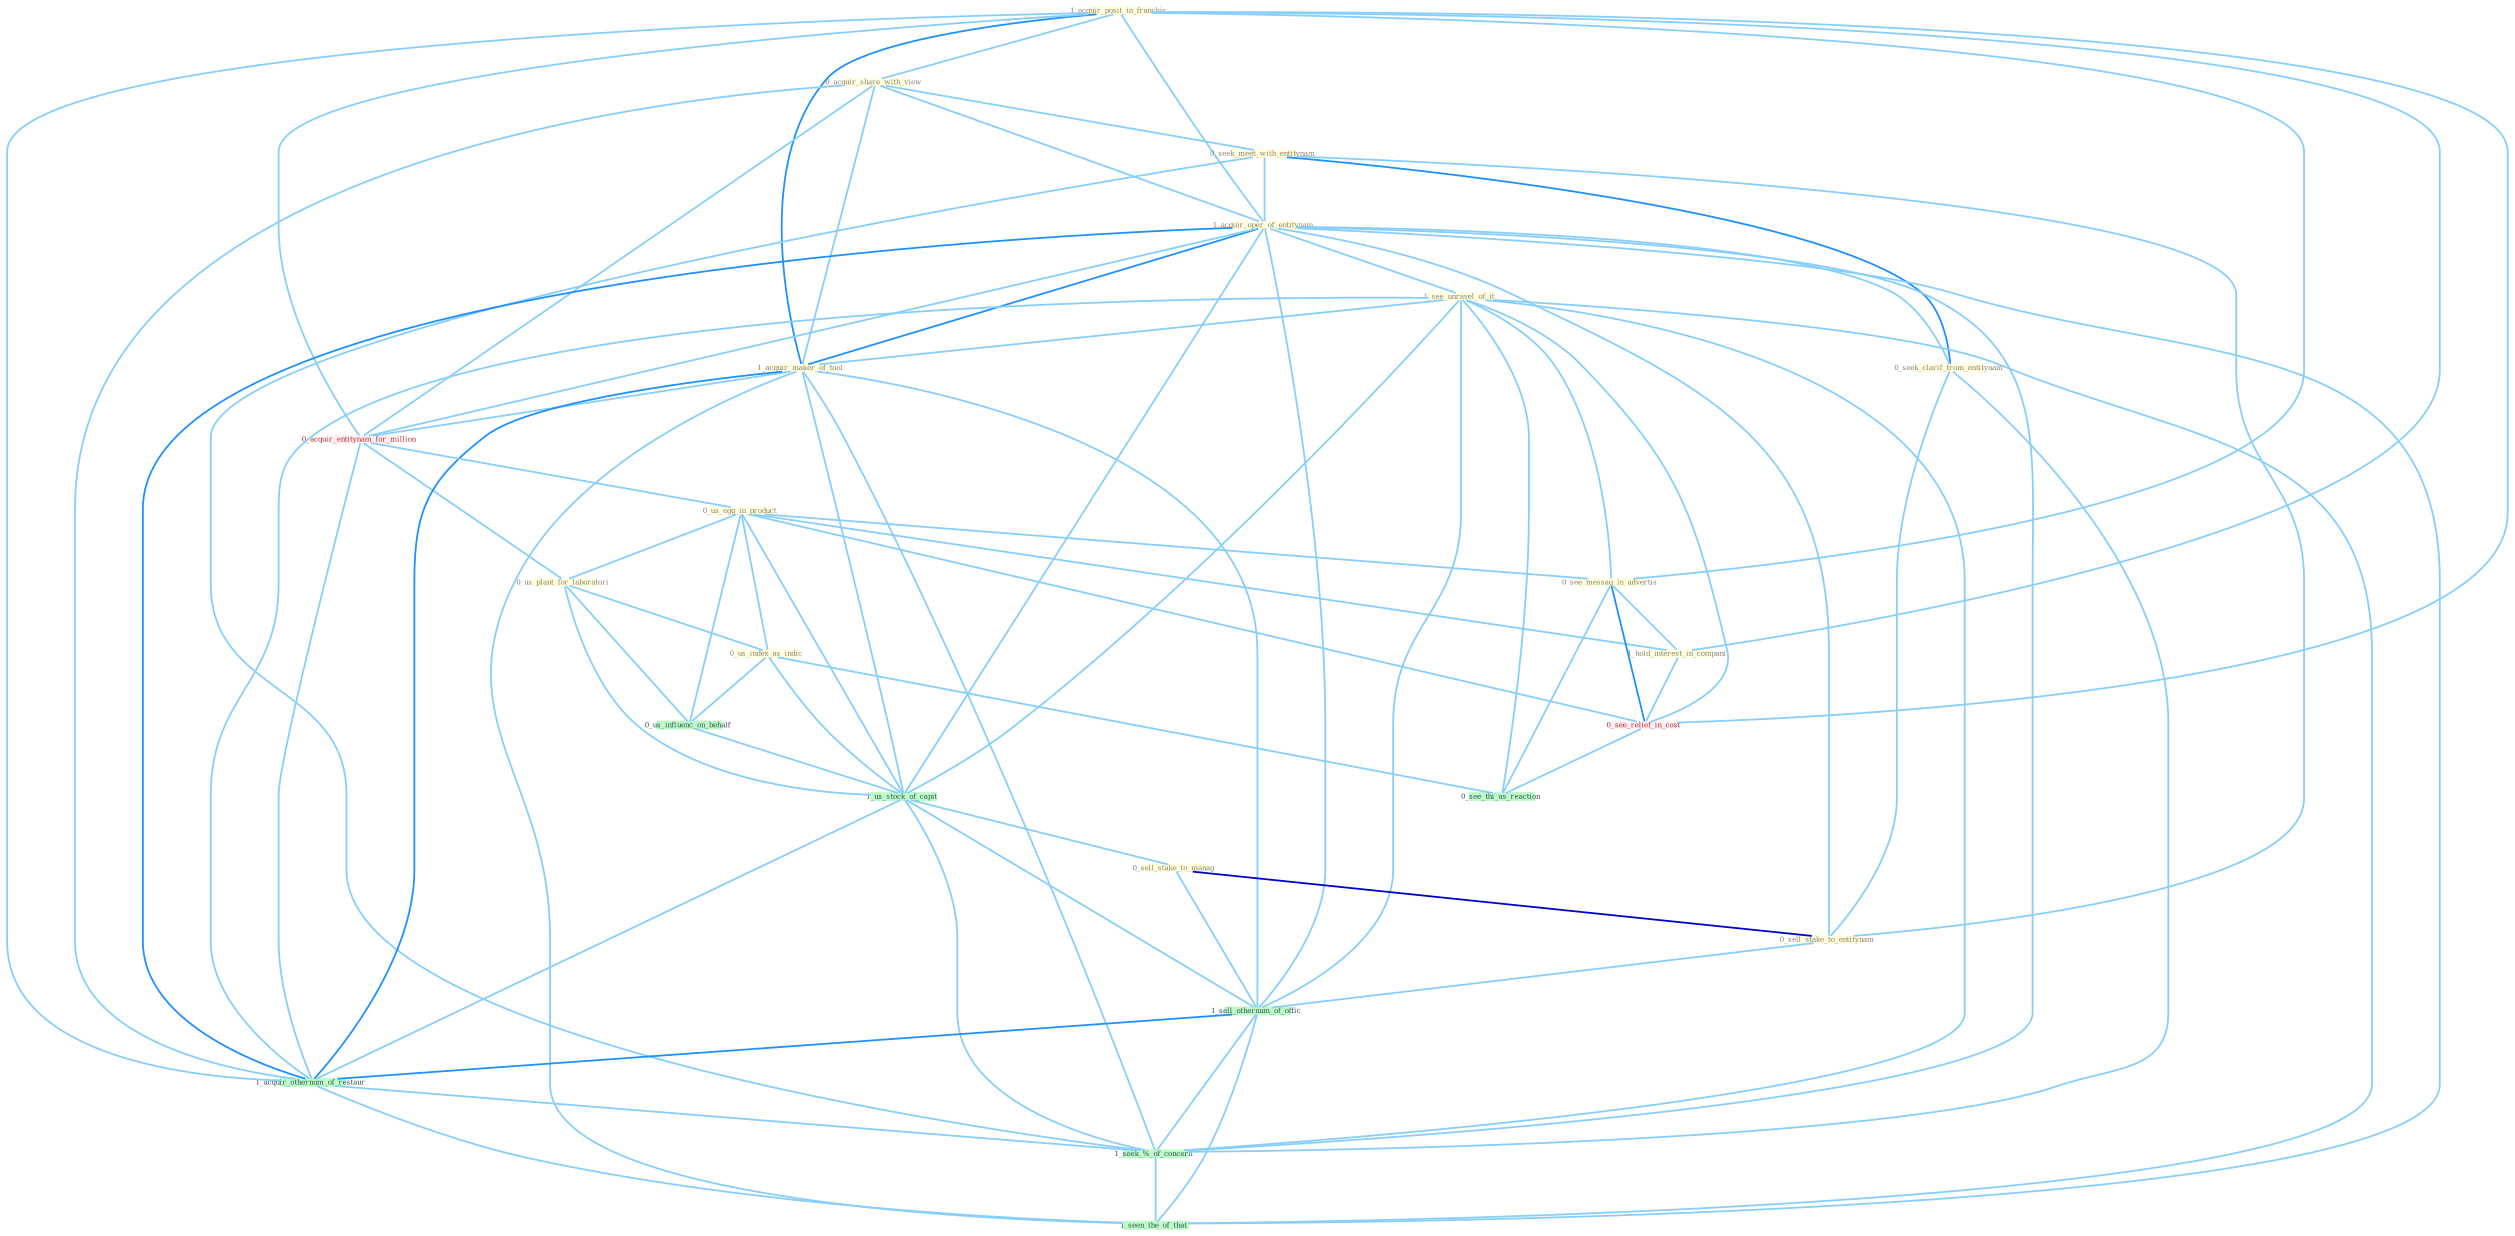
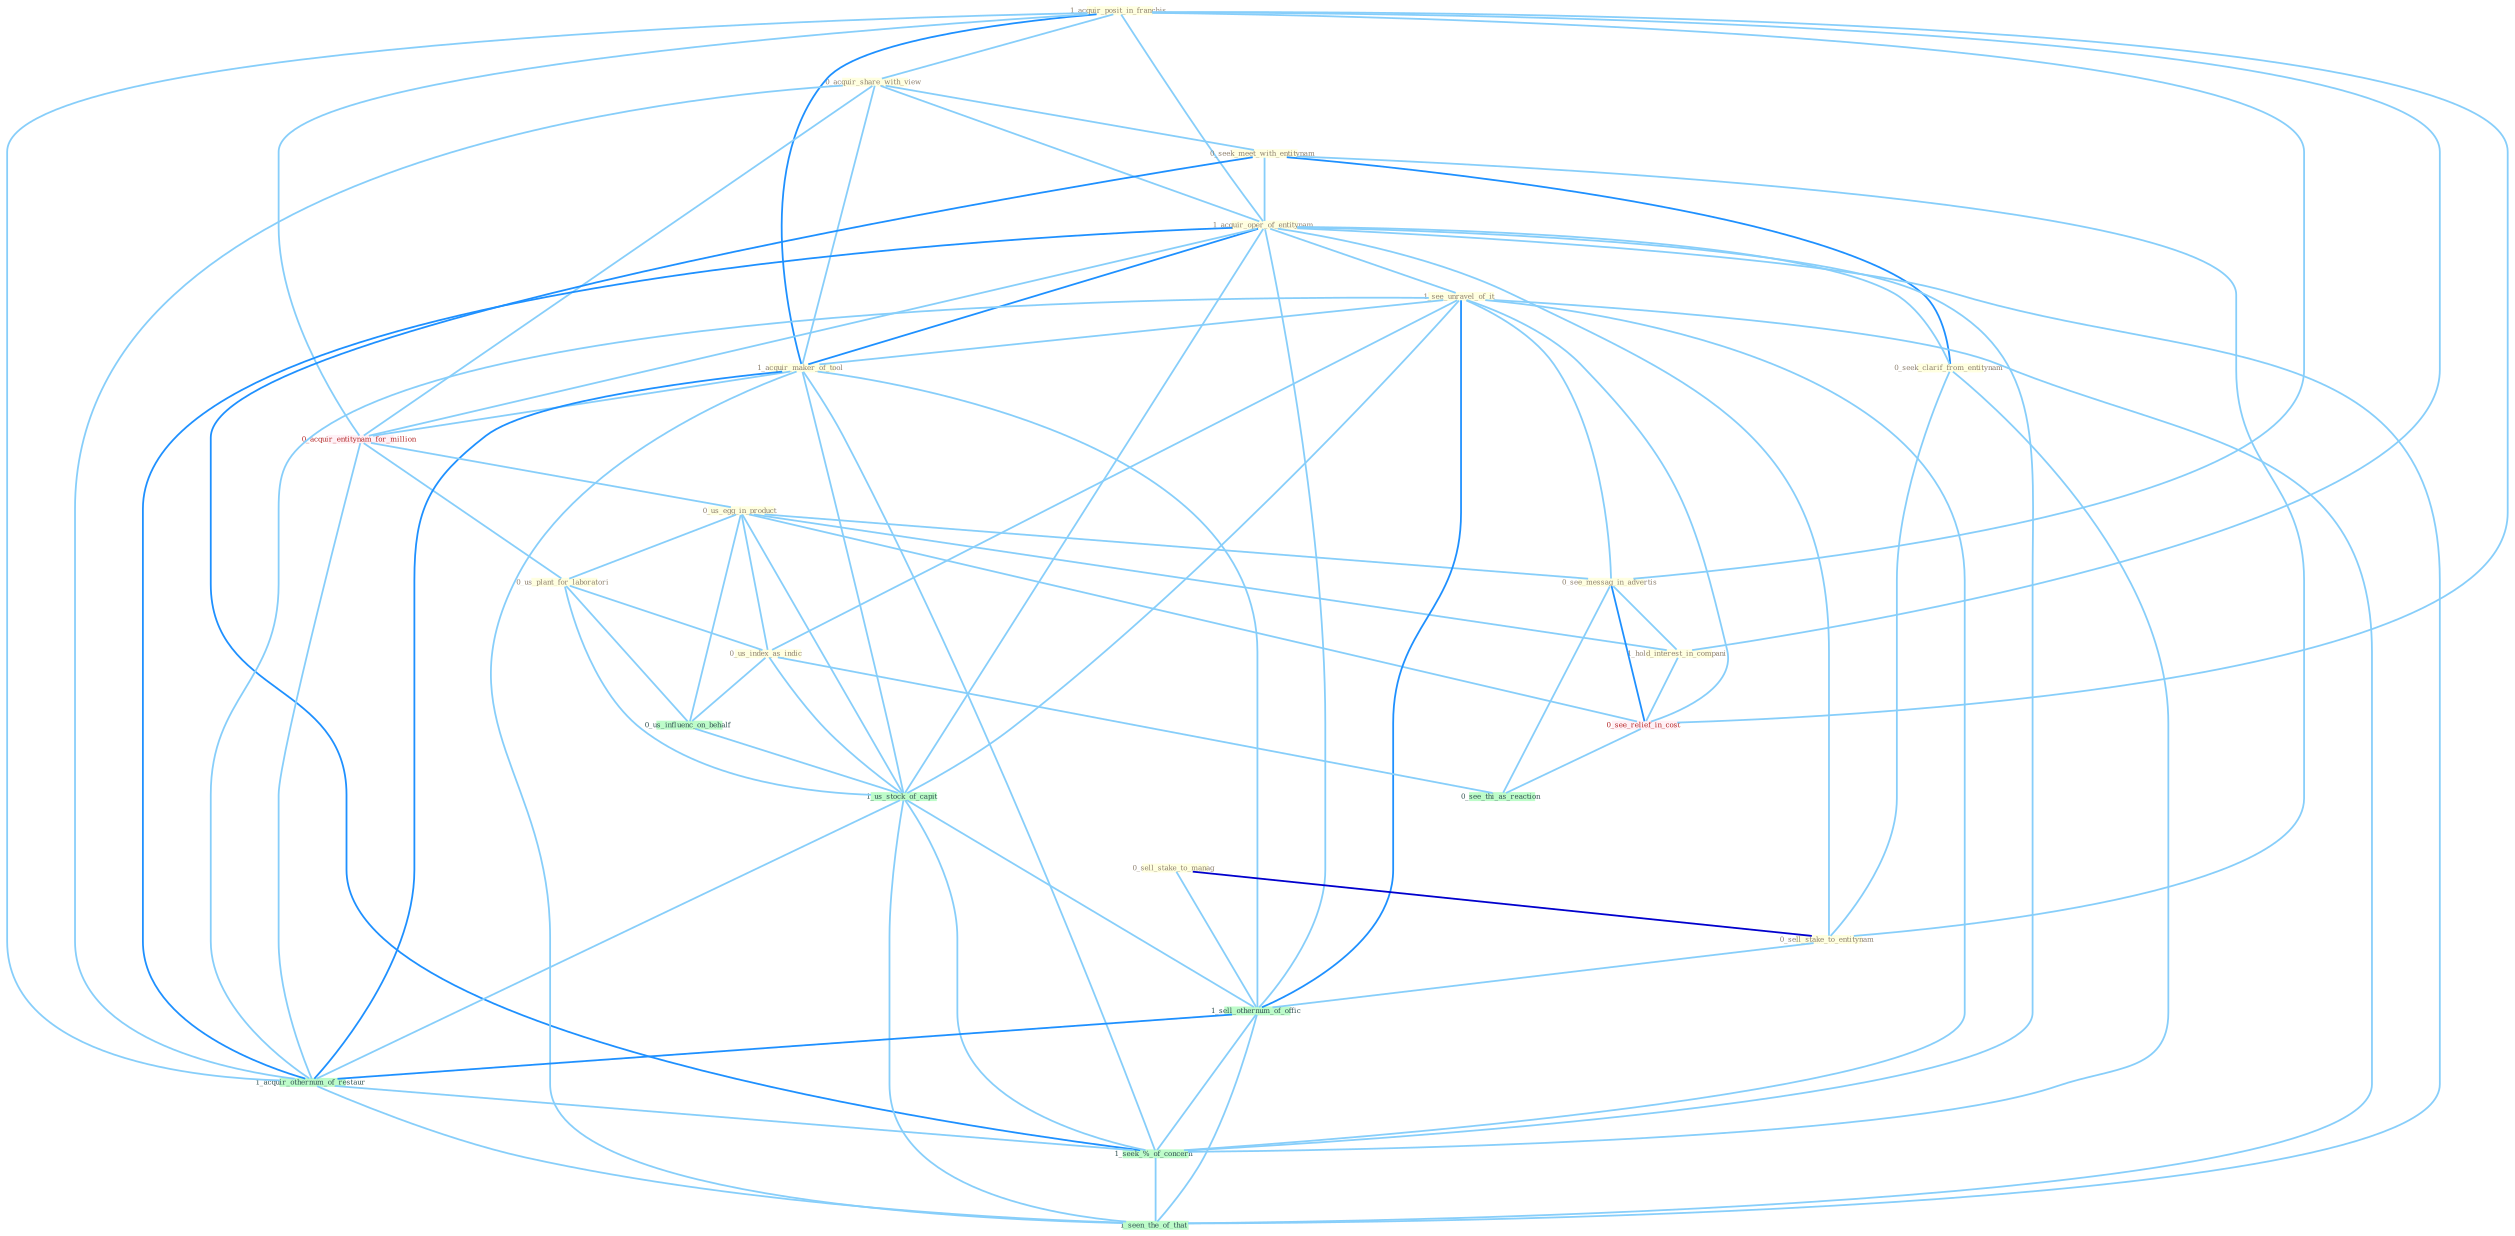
edge "1_see_unravel_of_it" -- "0_see_thi_as_reaction": now "1_see_unravel_of_it" -- "0_us_index_as_indic"
edge "0_seek_meet_with_entitynam" -- "1_seek_%_of_concern": color #87cefa -> #1e90ff
edge "1_see_unravel_of_it" -- "1_sell_othernum_of_offic": color #87cefa -> #1e90ff
edge "1_us_stock_of_capit" -- "0_sell_stake_to_manag": now "1_us_stock_of_capit" -- "1_seen_the_of_that"
